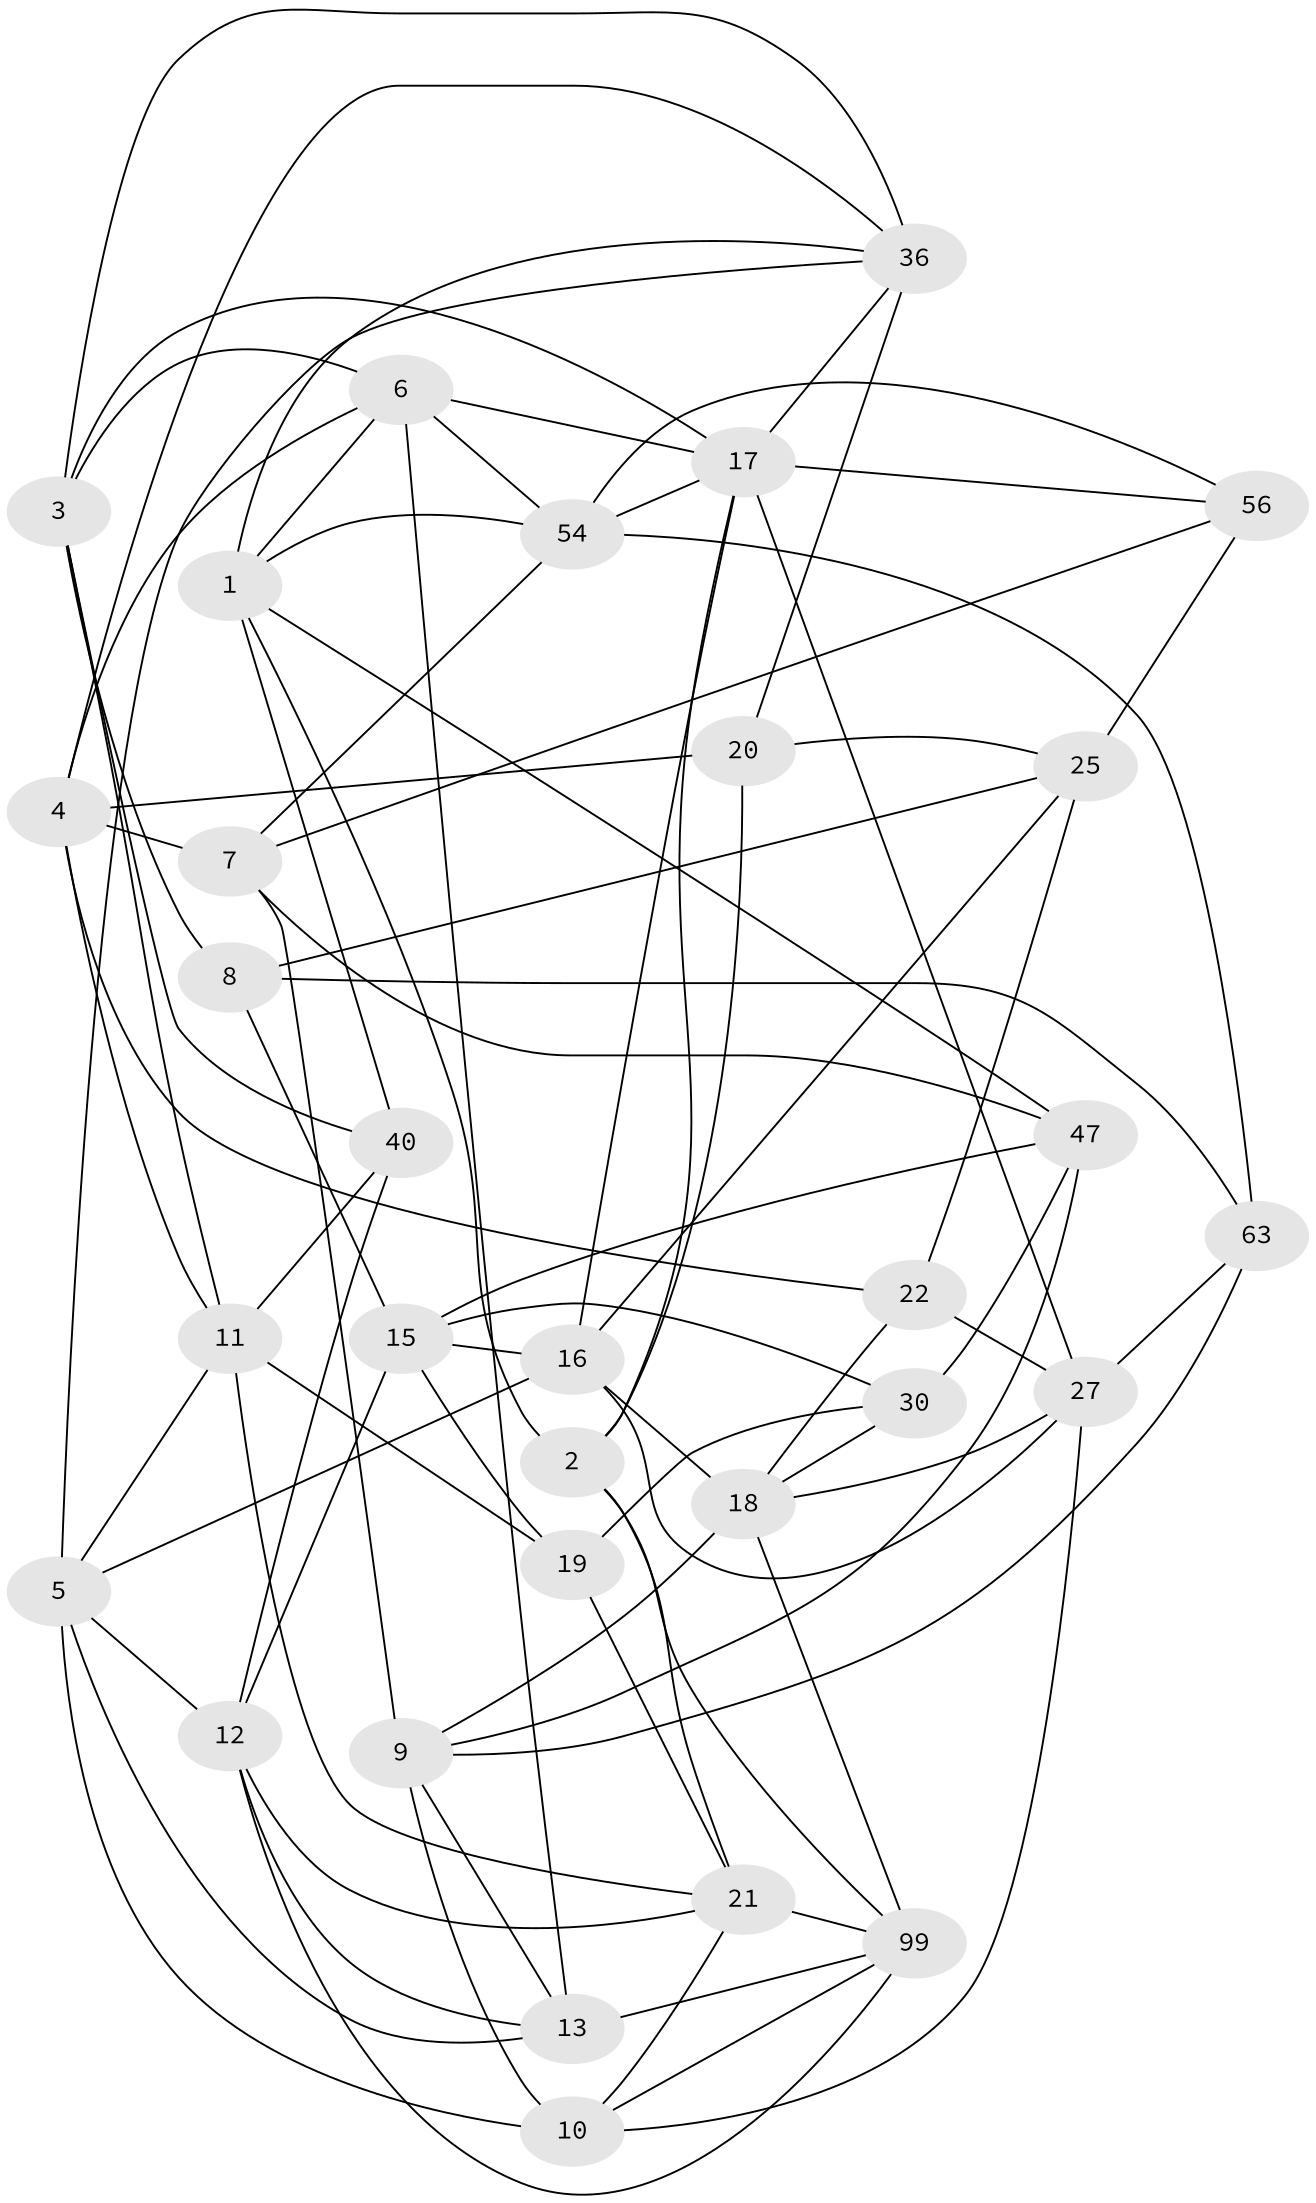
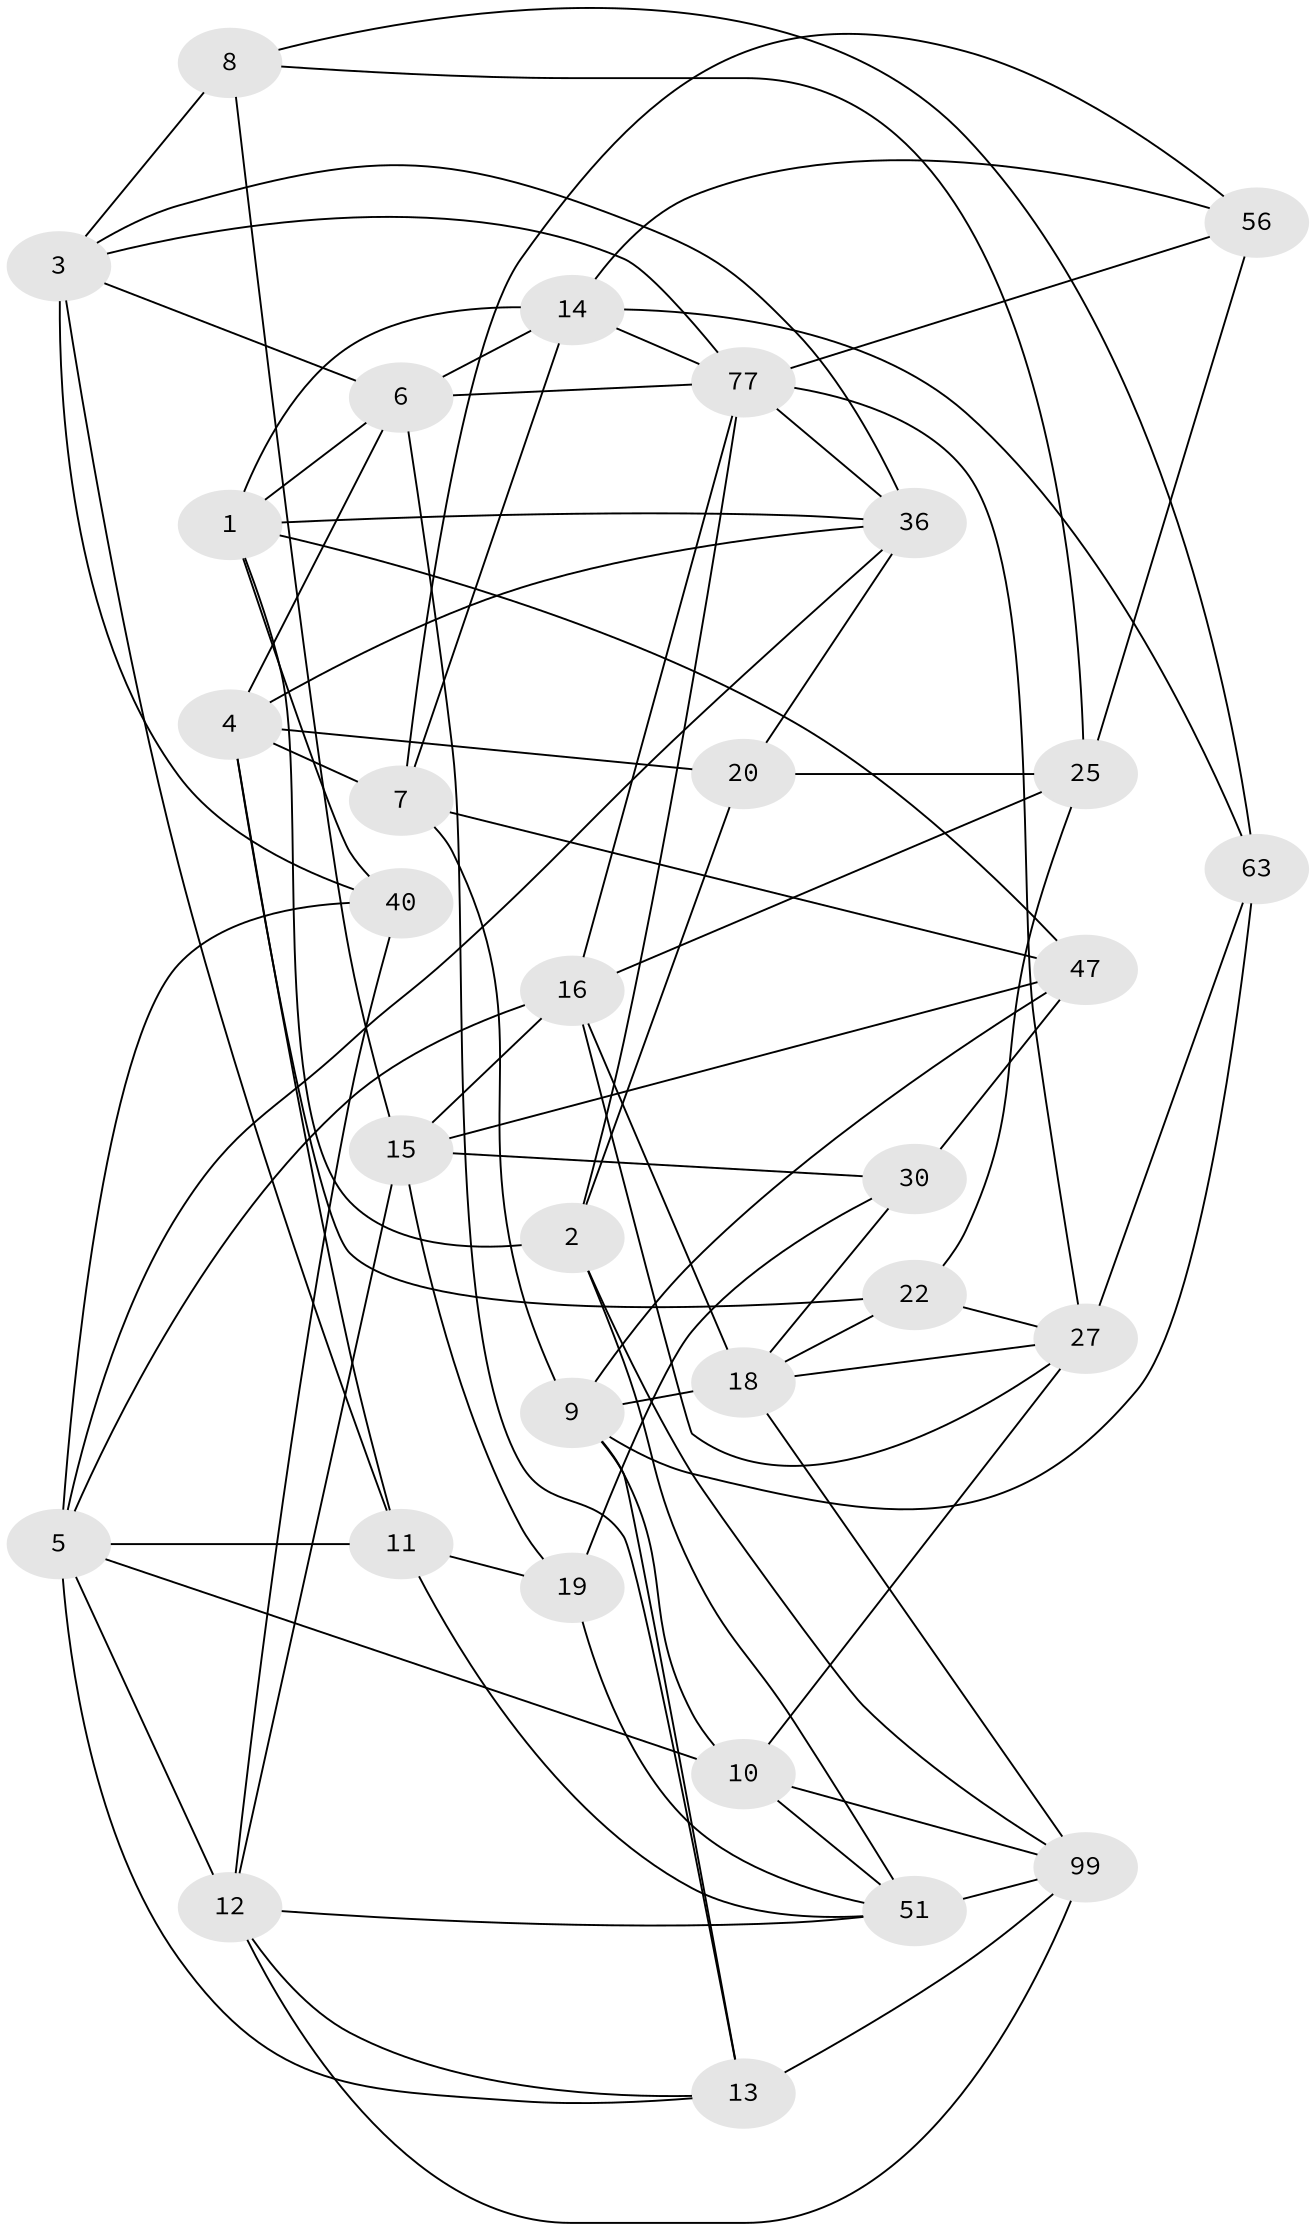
node "17": label "17" -> "77"
node "54": label "54" -> "14"
edge "40" -- "11": now "40" -- "5"
node "21": label "21" -> "51"
